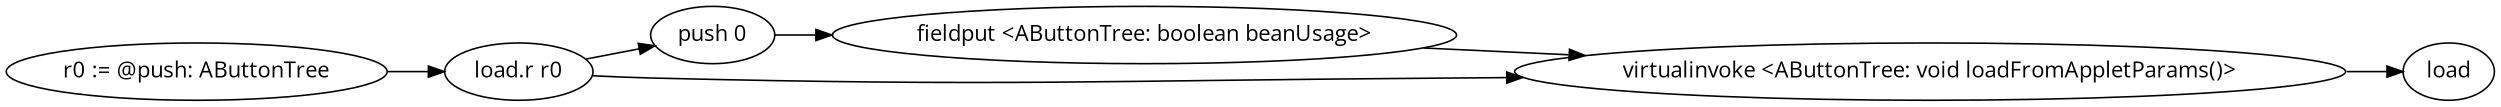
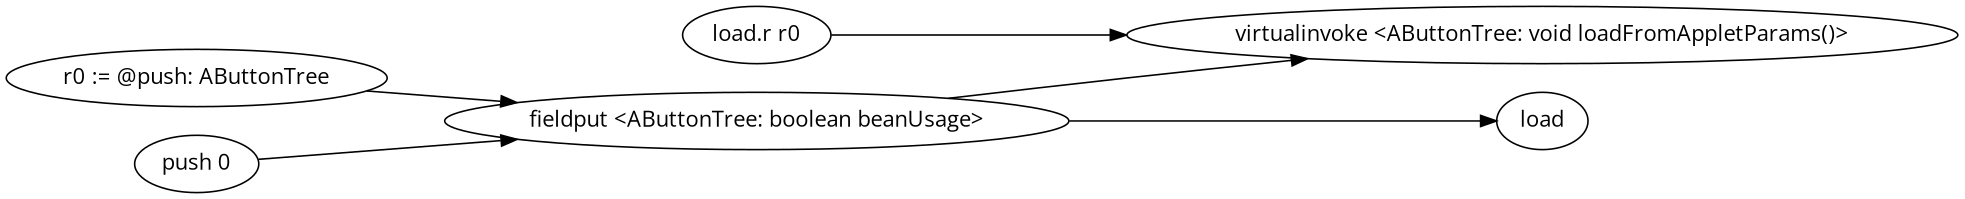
edge "load.r r0" -> "push 0": removed
edge "r0 := @push: AButtonTree" -> "load.r r0": now "r0 := @push: AButtonTree" -> "fieldput <AButtonTree: boolean beanUsage>"
edge "virtualinvoke <AButtonTree: void loadFromAppletParams()>" -> "load": now "fieldput <AButtonTree: boolean beanUsage>" -> "load"
